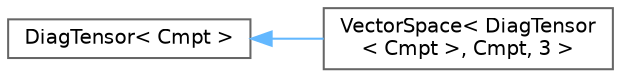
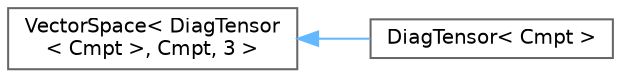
edge "VectorSpace< DiagTensor < Cmpt >, Cmpt, 3 >" -> "DiagTensor< Cmpt >": reversed
